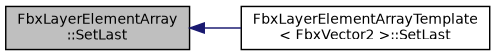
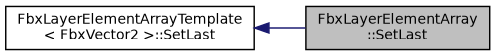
edge "FbxLayerElementArrayTemplate < FbxVector2 >::SetLast" -> "FbxLayerElementArray ::SetLast": reversed
